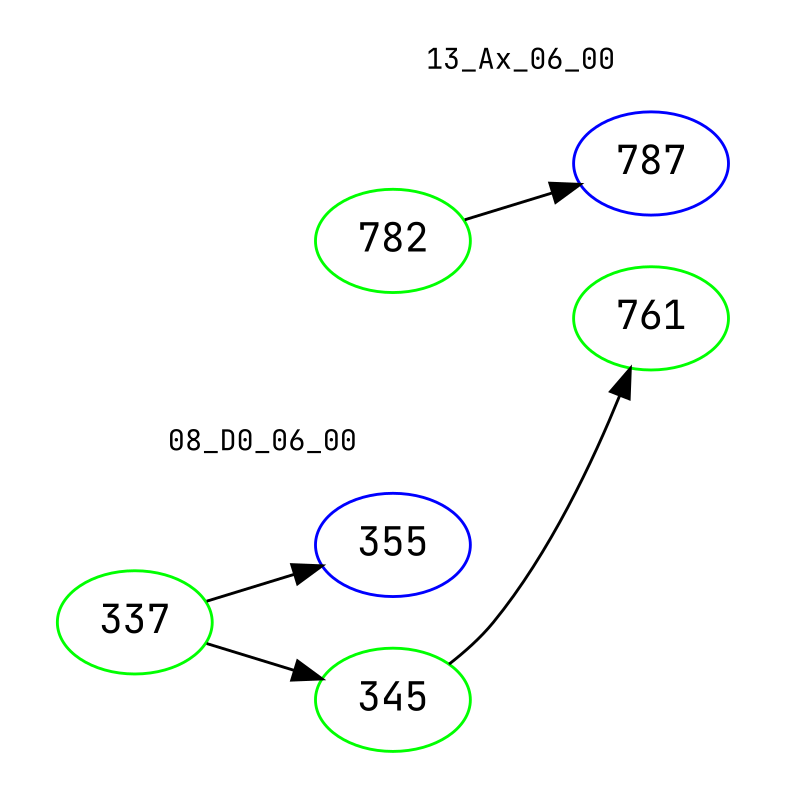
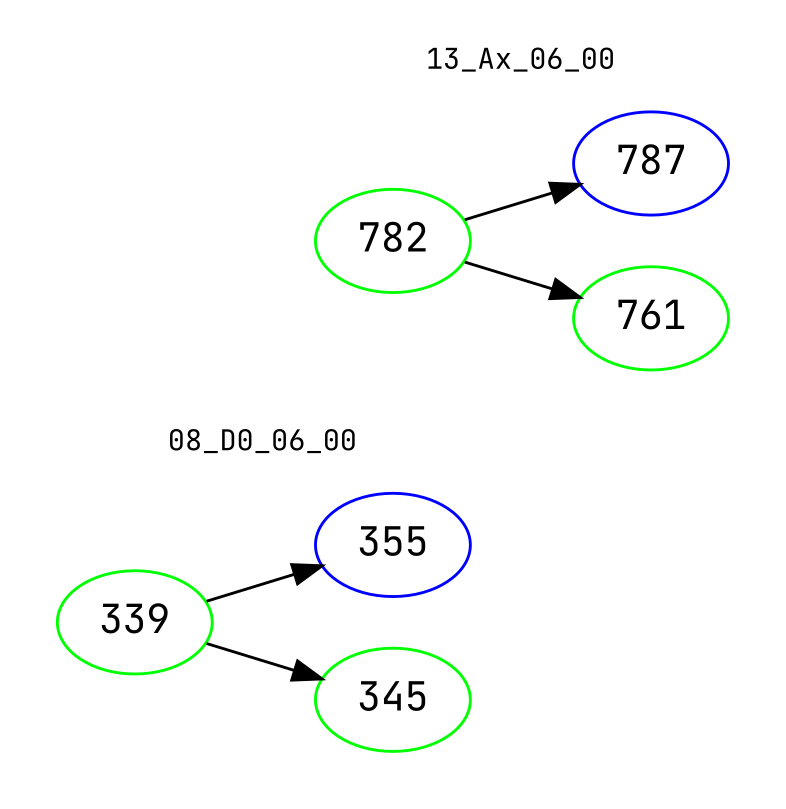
edge "345" -> "761": now "782" -> "761"
node "337": label "337" -> "339"
